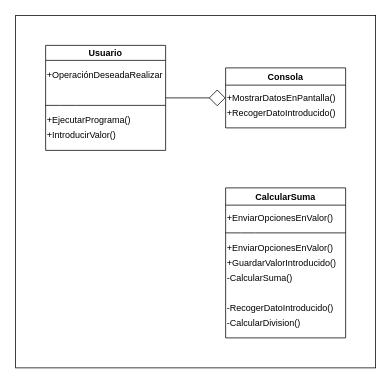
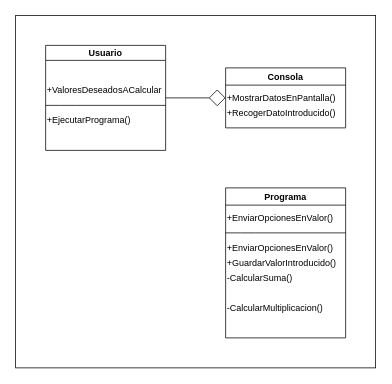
node "+OperaciónDeseadaRealizar": removed
node "+ValoresDeseadosACalcular": added
node "+IntroducirValor()": removed
node "CalcularSuma": label "CalcularSuma" -> "Programa"
node "-RecogerDatoIntroducido()": label "-RecogerDatoIntroducido()" -> "-CalcularMultiplicacion()"
node "-CalcularDivision()": removed
